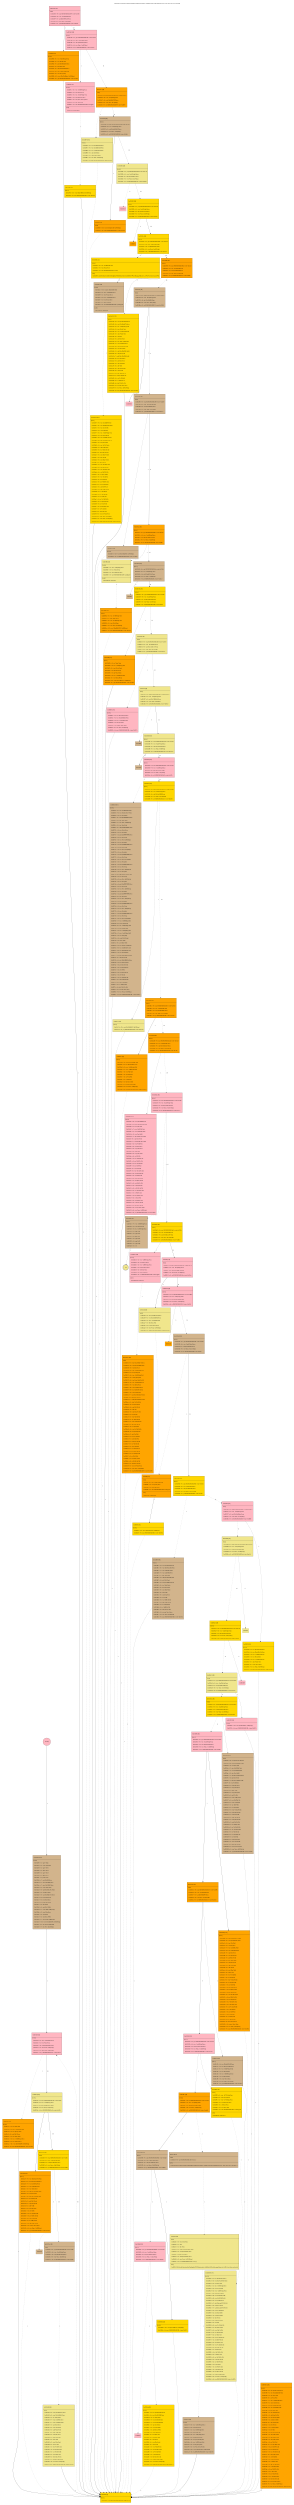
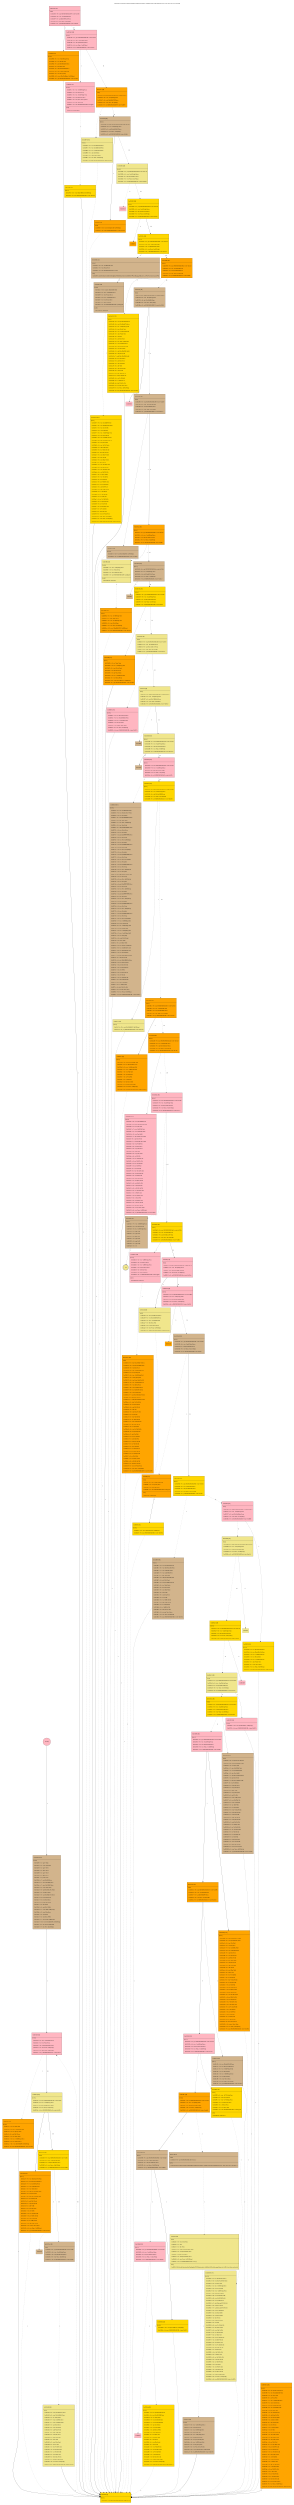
node "0x402e3e [12]": fillcolor gold -> tan
